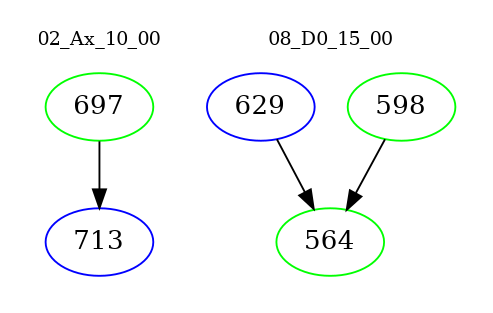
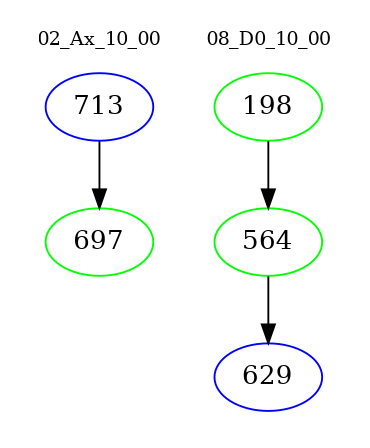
cluster "08_D0_15_00": label "08_D0_15_00" -> "08_D0_10_00"
node "598": label "598" -> "198"
edge "697" -> "713": reversed
edge "629" -> "564": reversed
